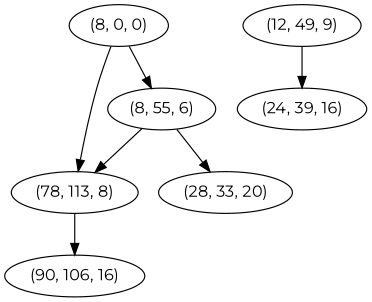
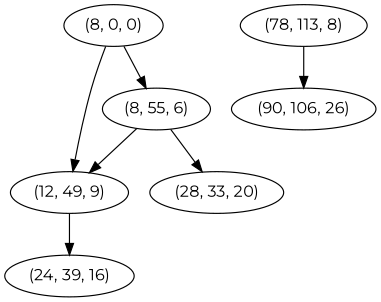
edge "(8, 0, 0)" -> "(78, 113, 8)": now "(8, 0, 0)" -> "(12, 49, 9)"
edge "(8, 55, 6)" -> "(78, 113, 8)": now "(8, 55, 6)" -> "(12, 49, 9)"
node "(90, 106, 16)": label "(90, 106, 16)" -> "(90, 106, 26)"
